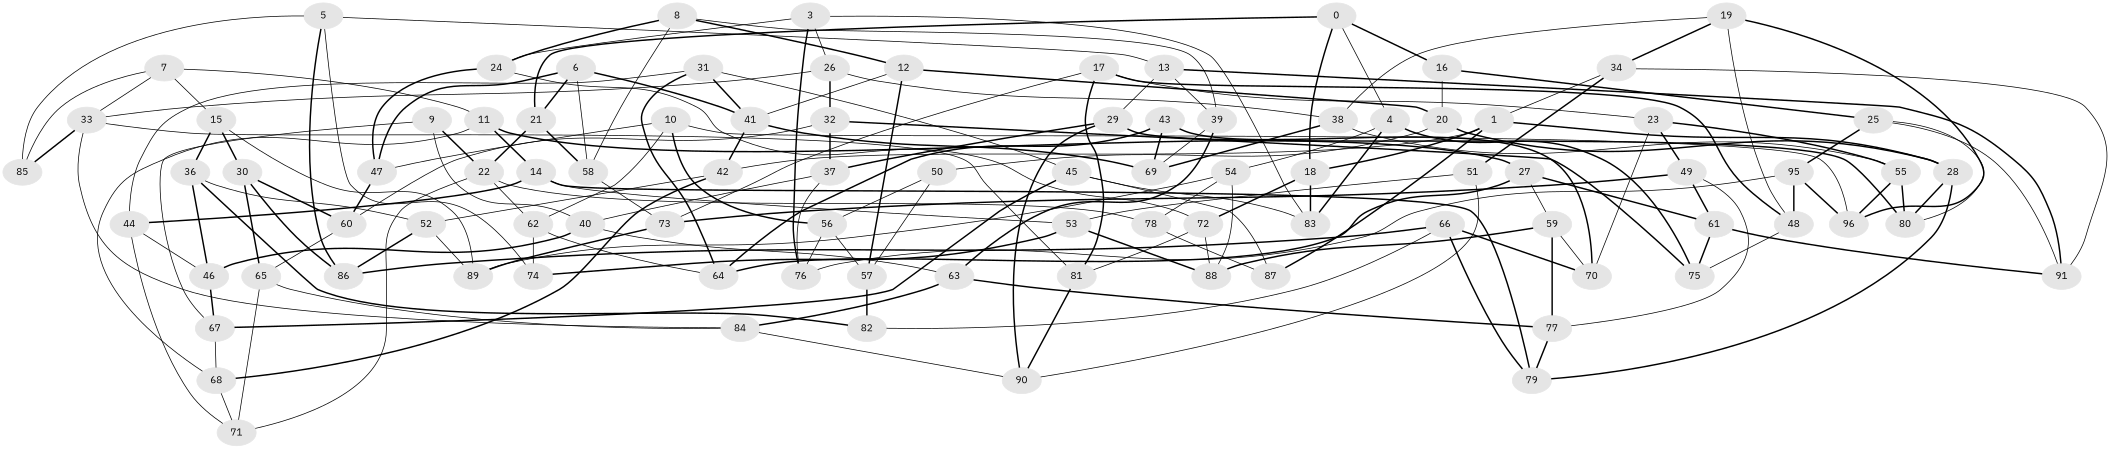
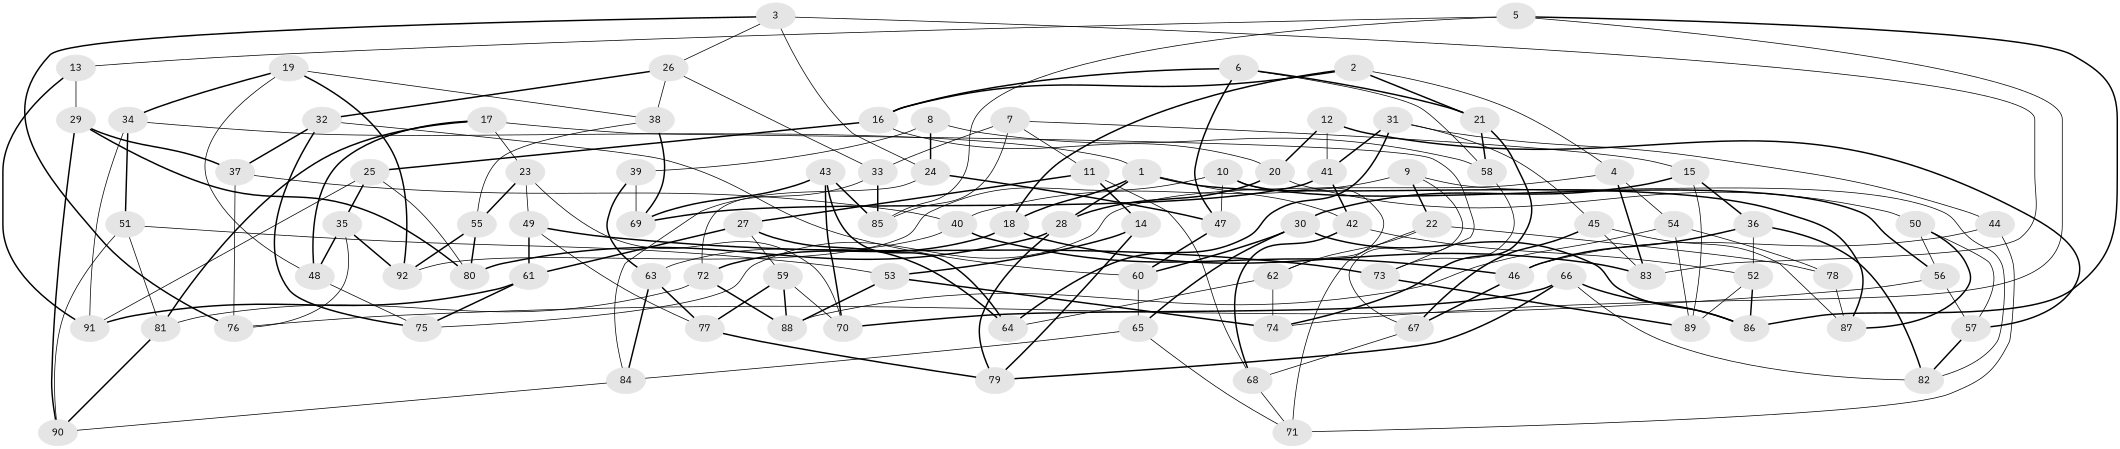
node "0": label "0" -> "2"
edge "8" -- "12": removed
edge "6" -- "41": now "6" -- "16"
edge "13" -- "39": removed
edge "33" -- "81": now "51" -- "81"
edge "21" -- "22": now "21" -- "74"
edge "23" -- "49": style bold -> solid
edge "4" -- "75": style bold -> solid
node "95": label "95" -> "35"
edge "9" -- "82": added
edge "43" -- "85": added
edge "14" -- "44": removed
edge "14" -- "53": style solid -> bold
node "96": label "96" -> "92"
edge "72" -- "88": style solid -> bold
edge "50" -- "87": added
